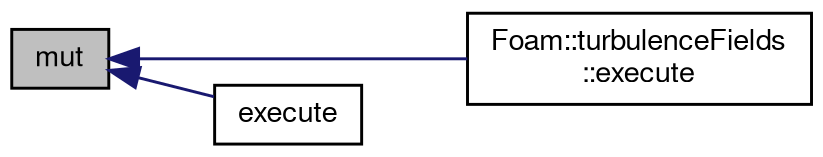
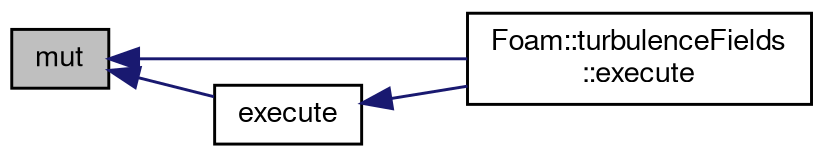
edge "Foam::turbulenceFields ::execute" -> "execute": added
